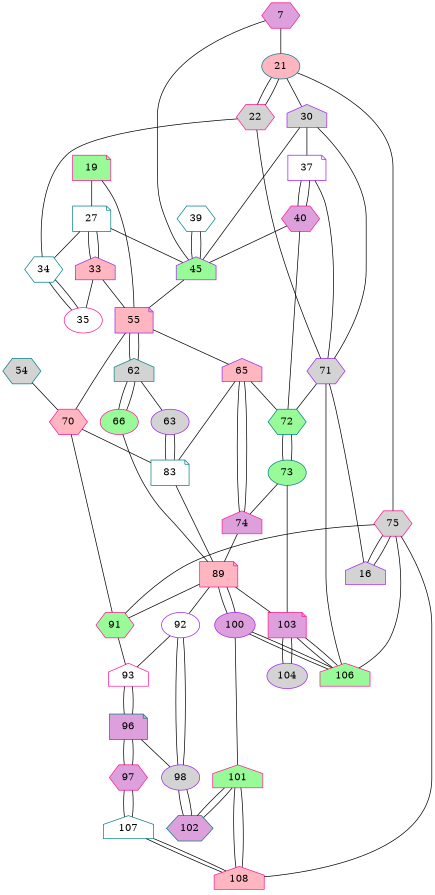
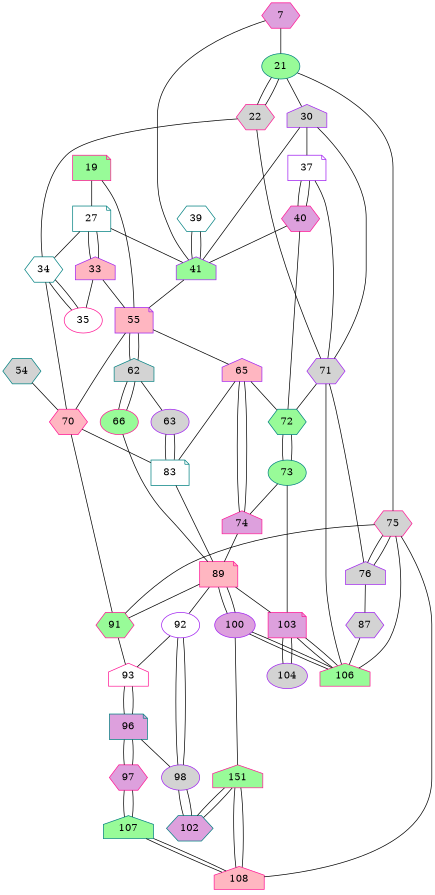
node "21": fillcolor lightpink -> palegreen
node "45": label "45" -> "41"
edge "34" -- "70": added
node "16": label "16" -> "76"
node "87": added
node "101": label "101" -> "151"
node "107": fillcolor white -> palegreen
